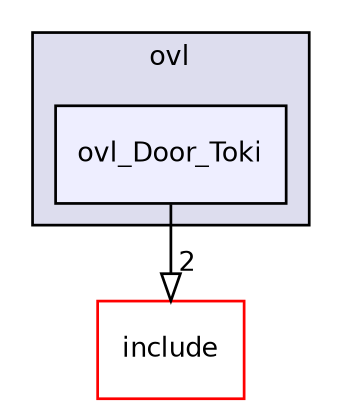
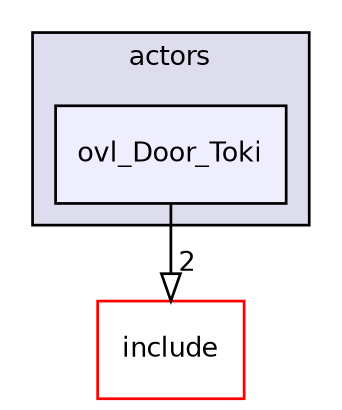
cluster "ovl": label "ovl" -> "actors"
